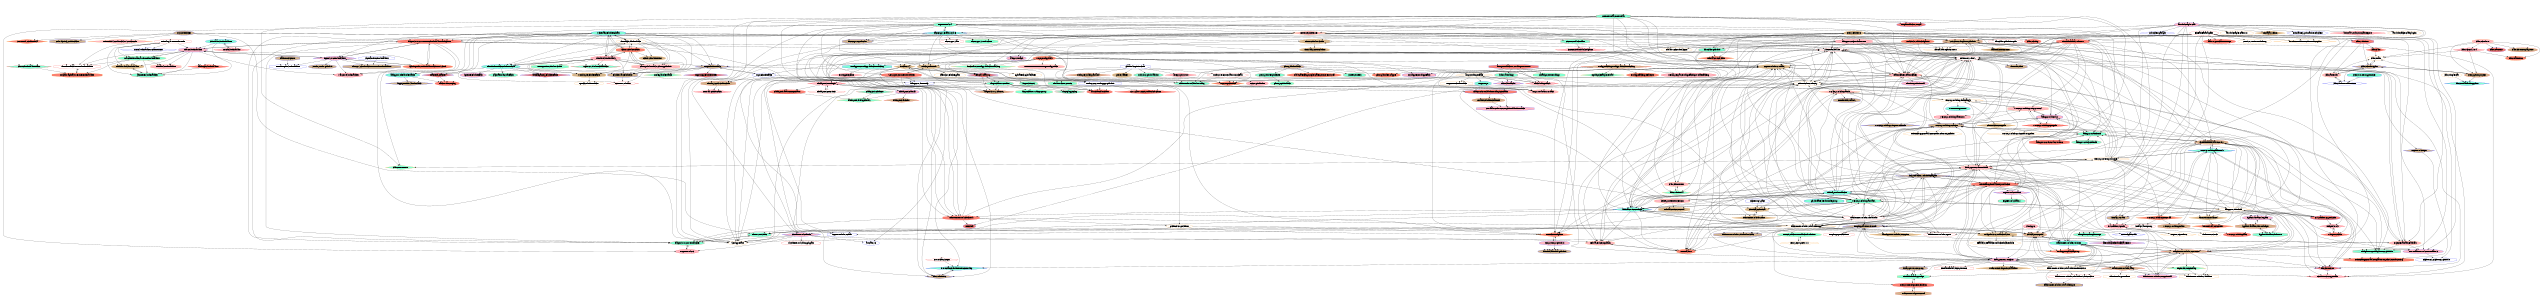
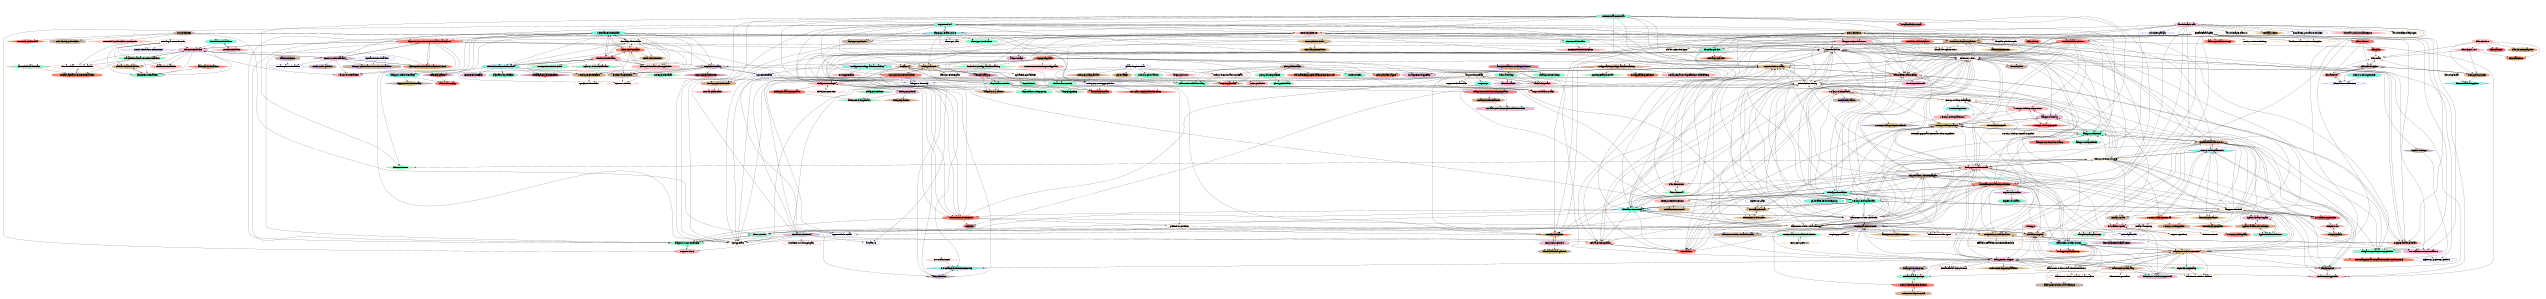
node "TheTIW/UV-Static": label "TheTIW/UV-Static" -> "TheTIW/UV-The"
